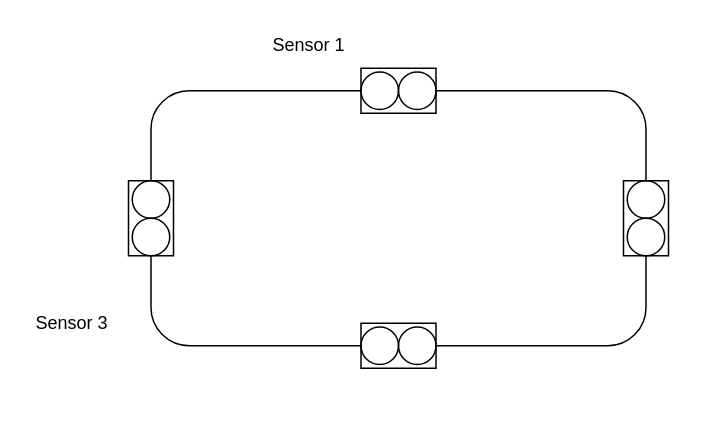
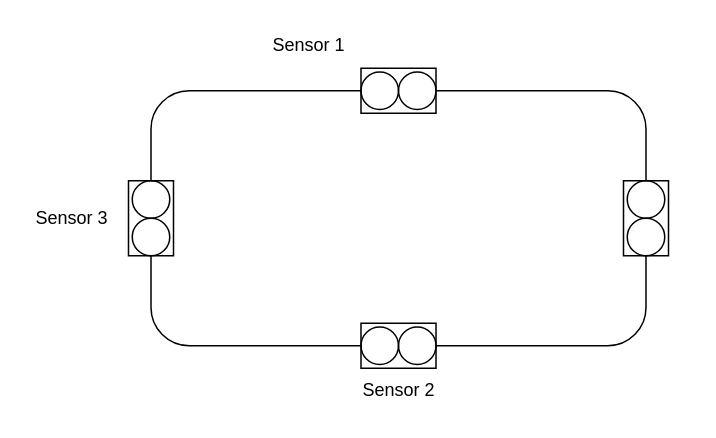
node "Sensor 3": moved (72, 323) -> (72, 218)
node "Sensor 2": added
